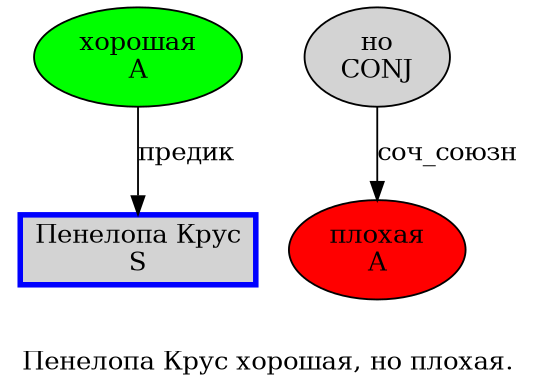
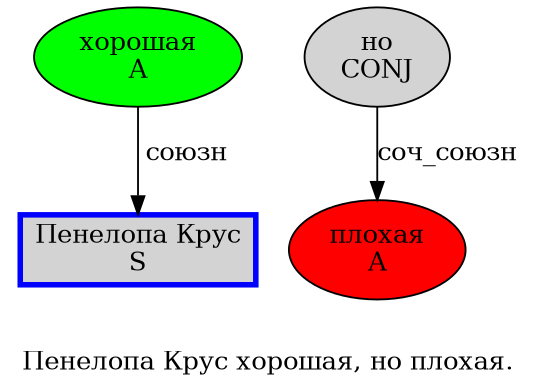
edge "хорошая A" -> "Пенелопа Крус S": label "предик" -> "союзн"
